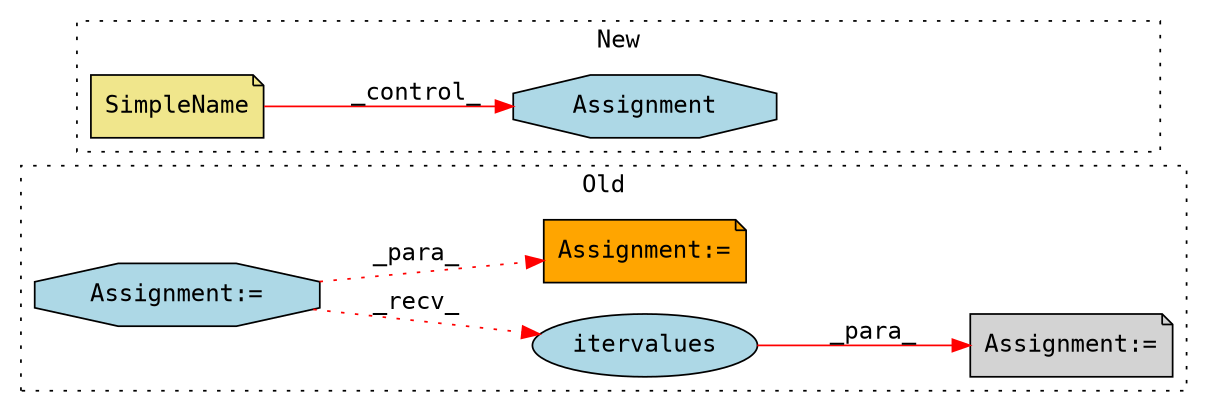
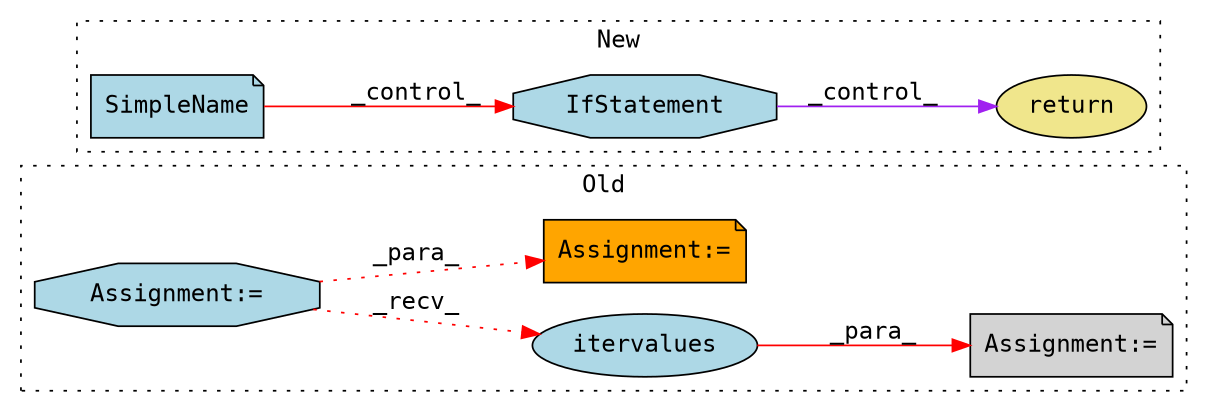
node "SimpleName": fillcolor khaki -> lightblue
node "Assignment": label "Assignment" -> "IfStatement"
node "return": added
